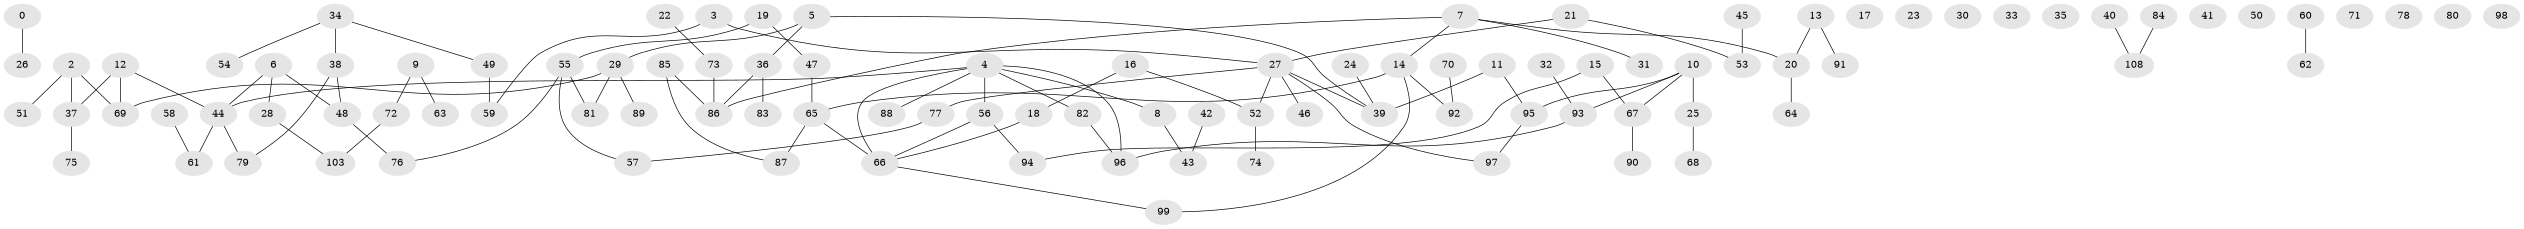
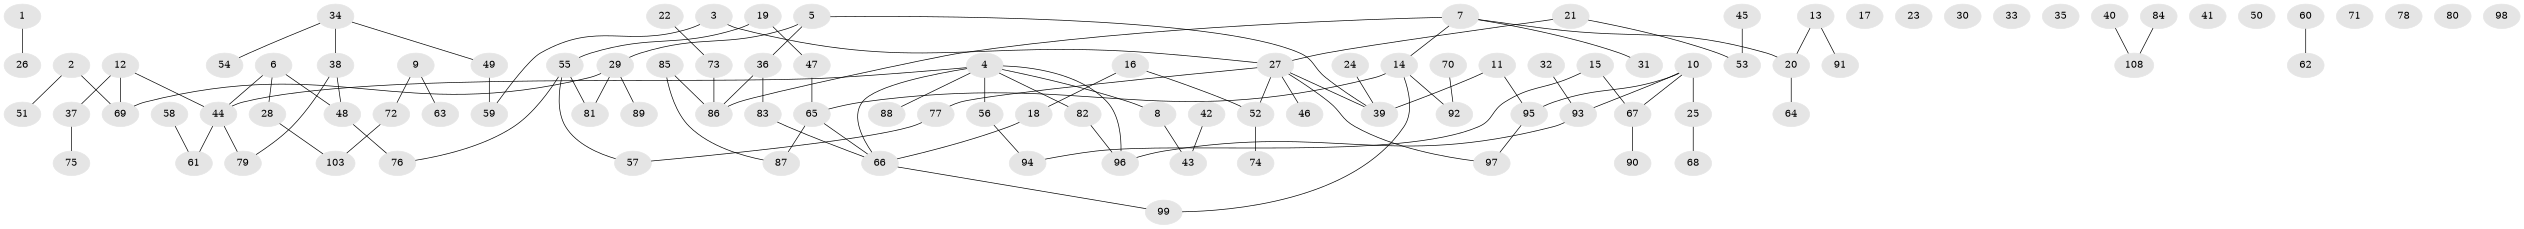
node "0": label "0" -> "1"
edge "2" -- "37": removed
edge "56" -- "66": now "83" -- "66"
